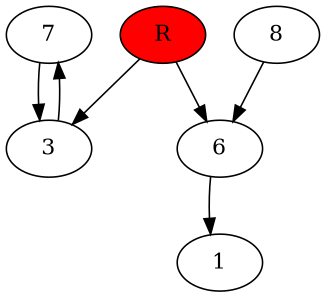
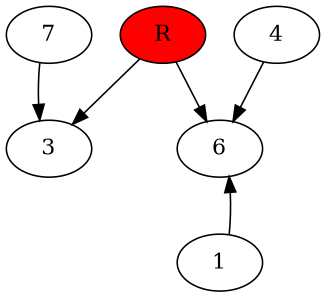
node "8": label "8" -> "4"
edge "3" -> "7": removed
edge "6" -> "1": reversed
